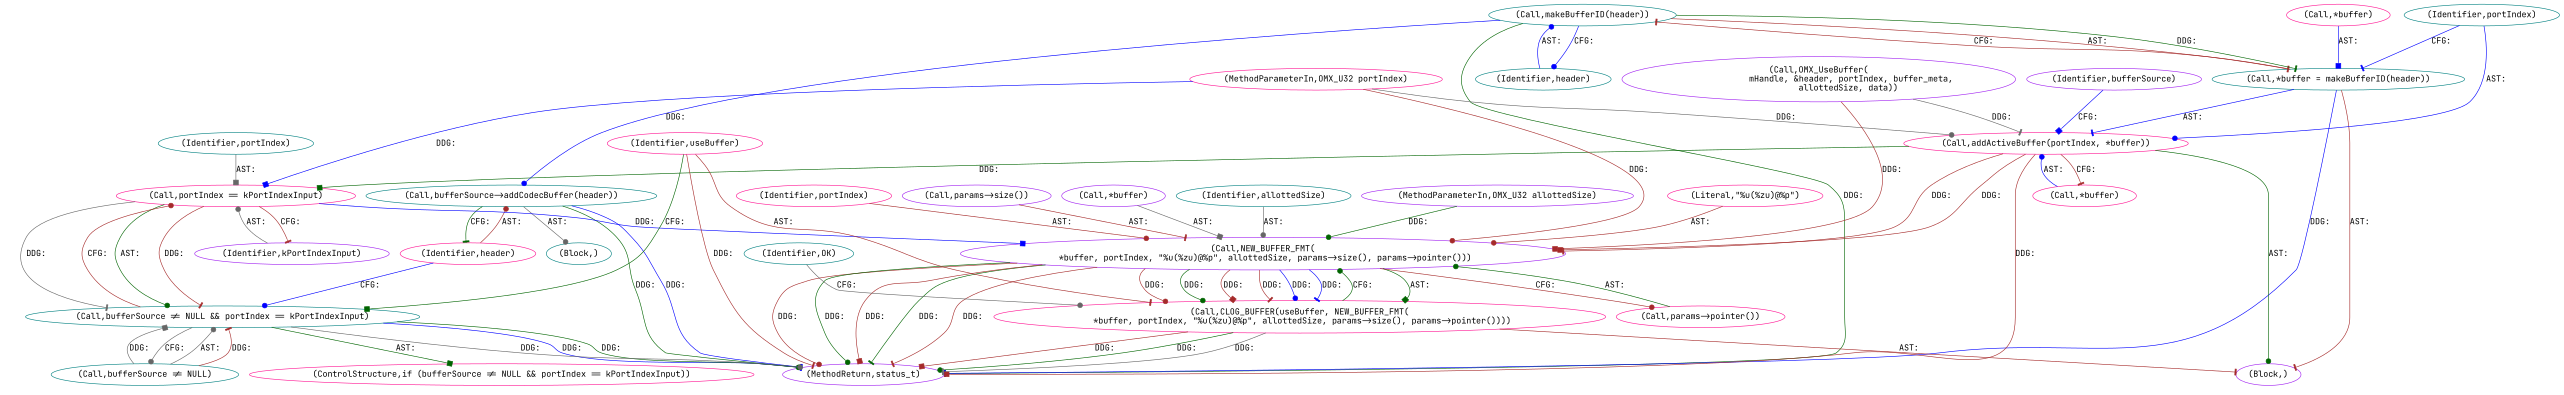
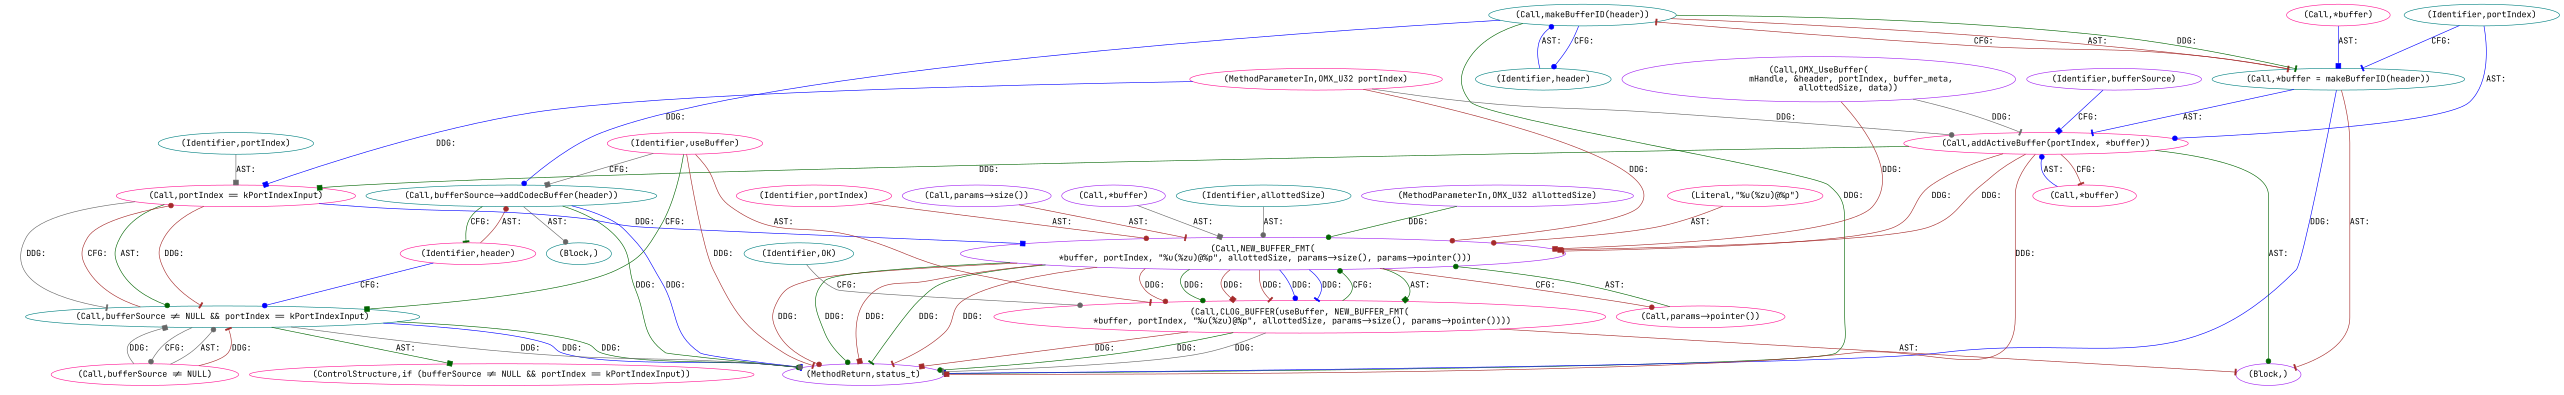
edge "(Identifier,useBuffer)" -> "(Call,bufferSource->addCodecBuffer(header))": added, label "CFG:"
node "(Identifier,kPortIndexInput)": removed
node "(Call,bufferSource != NULL)": color teal -> deeppink
